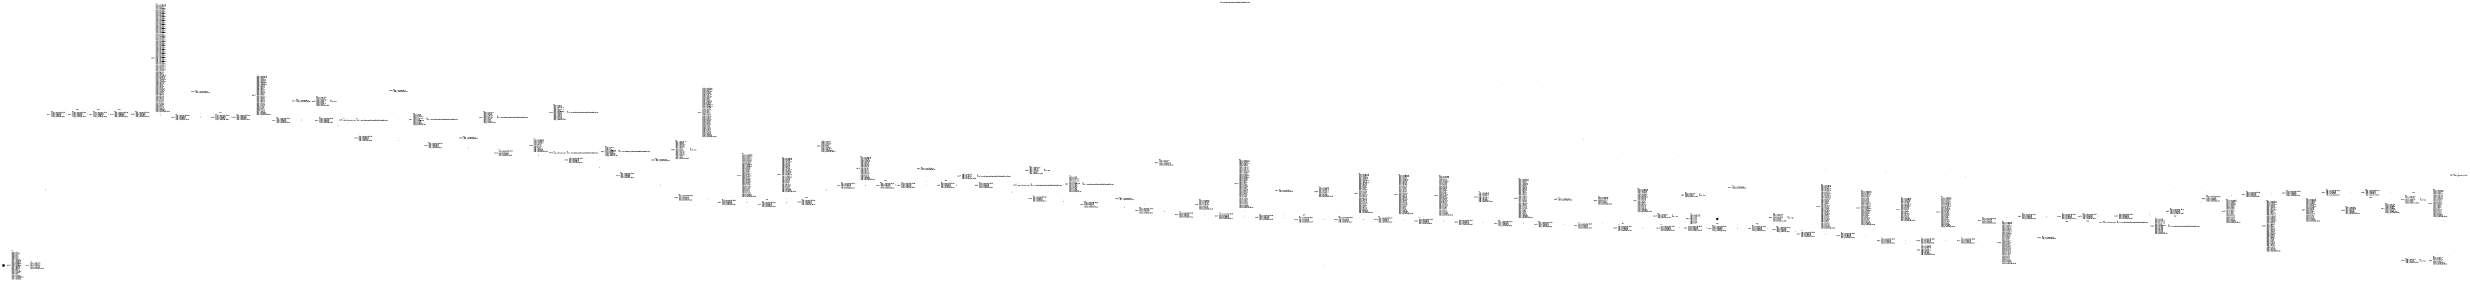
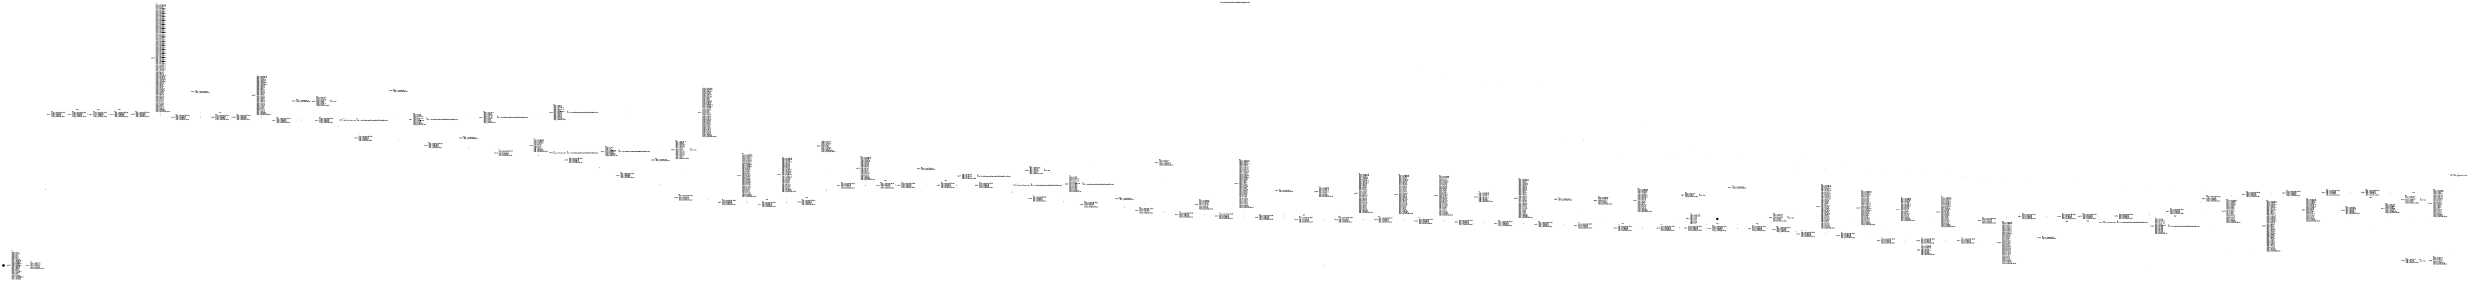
node "0x403327 [15]": removed
